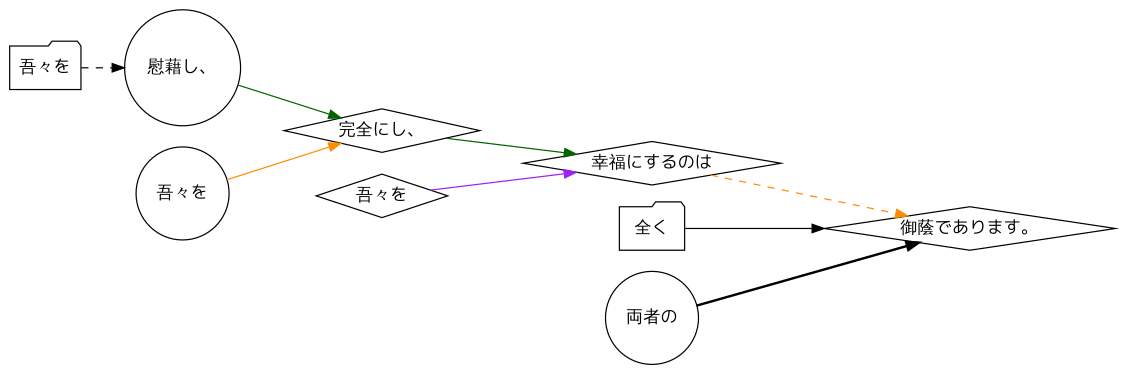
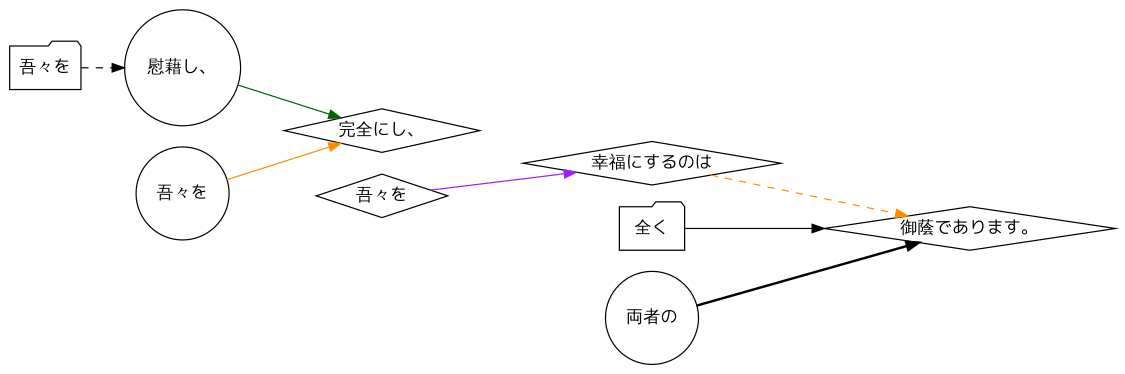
edge "完全にし、" -> "幸福にするのは": removed
